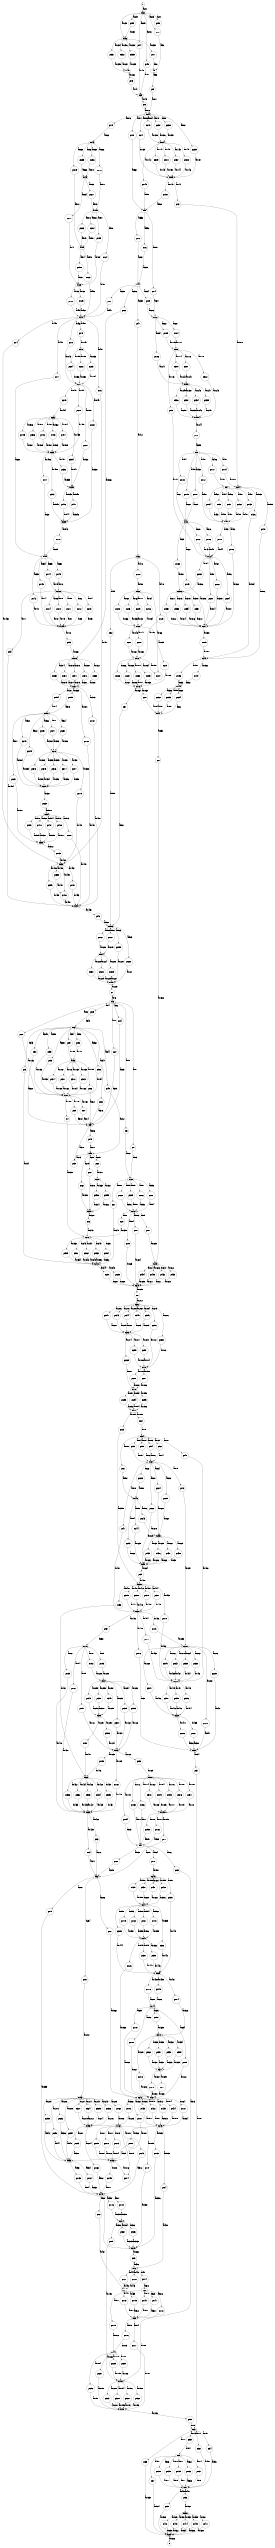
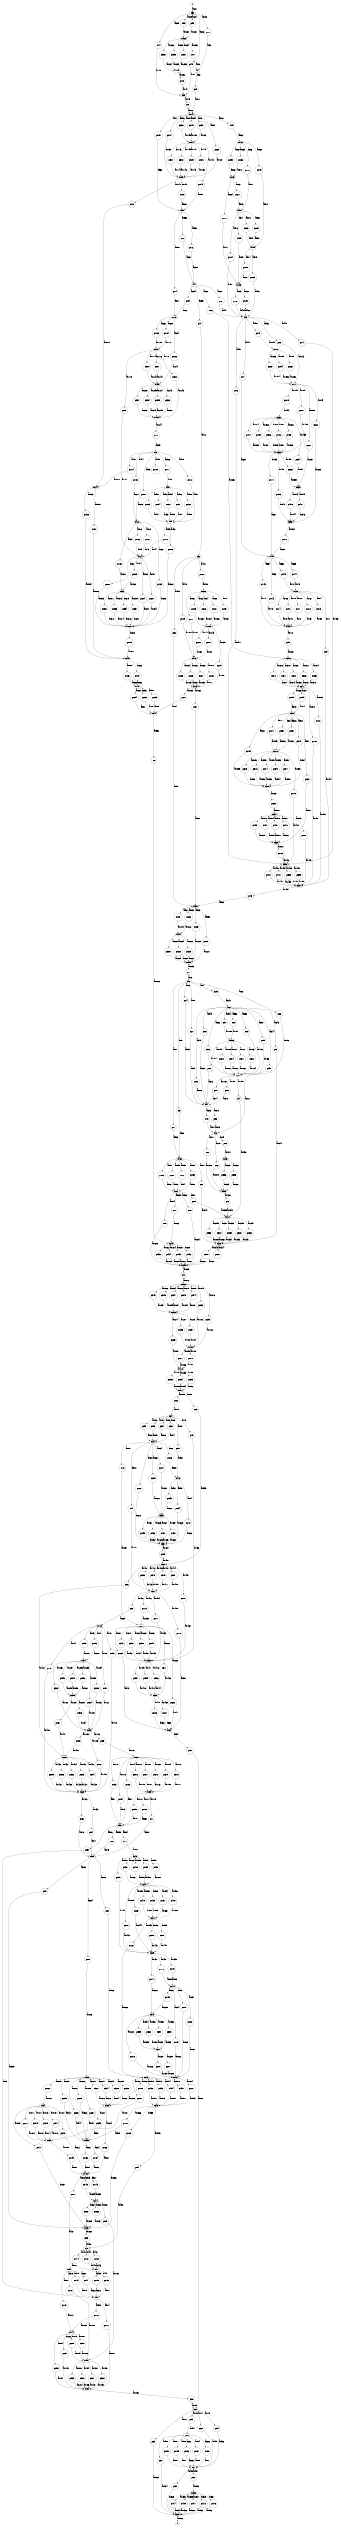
edge "t_38" -> "t_196": now "p_58" -> "t_196"
edge "p_109" -> "t_102": removed, label "a_612"
edge "t_172" -> "p_207": reversed
edge "p_398" -> "p_400": now "p_398" -> "t_231"
edge "t_40" -> "p_50": reversed
edge "t_165" -> "p_274": reversed
